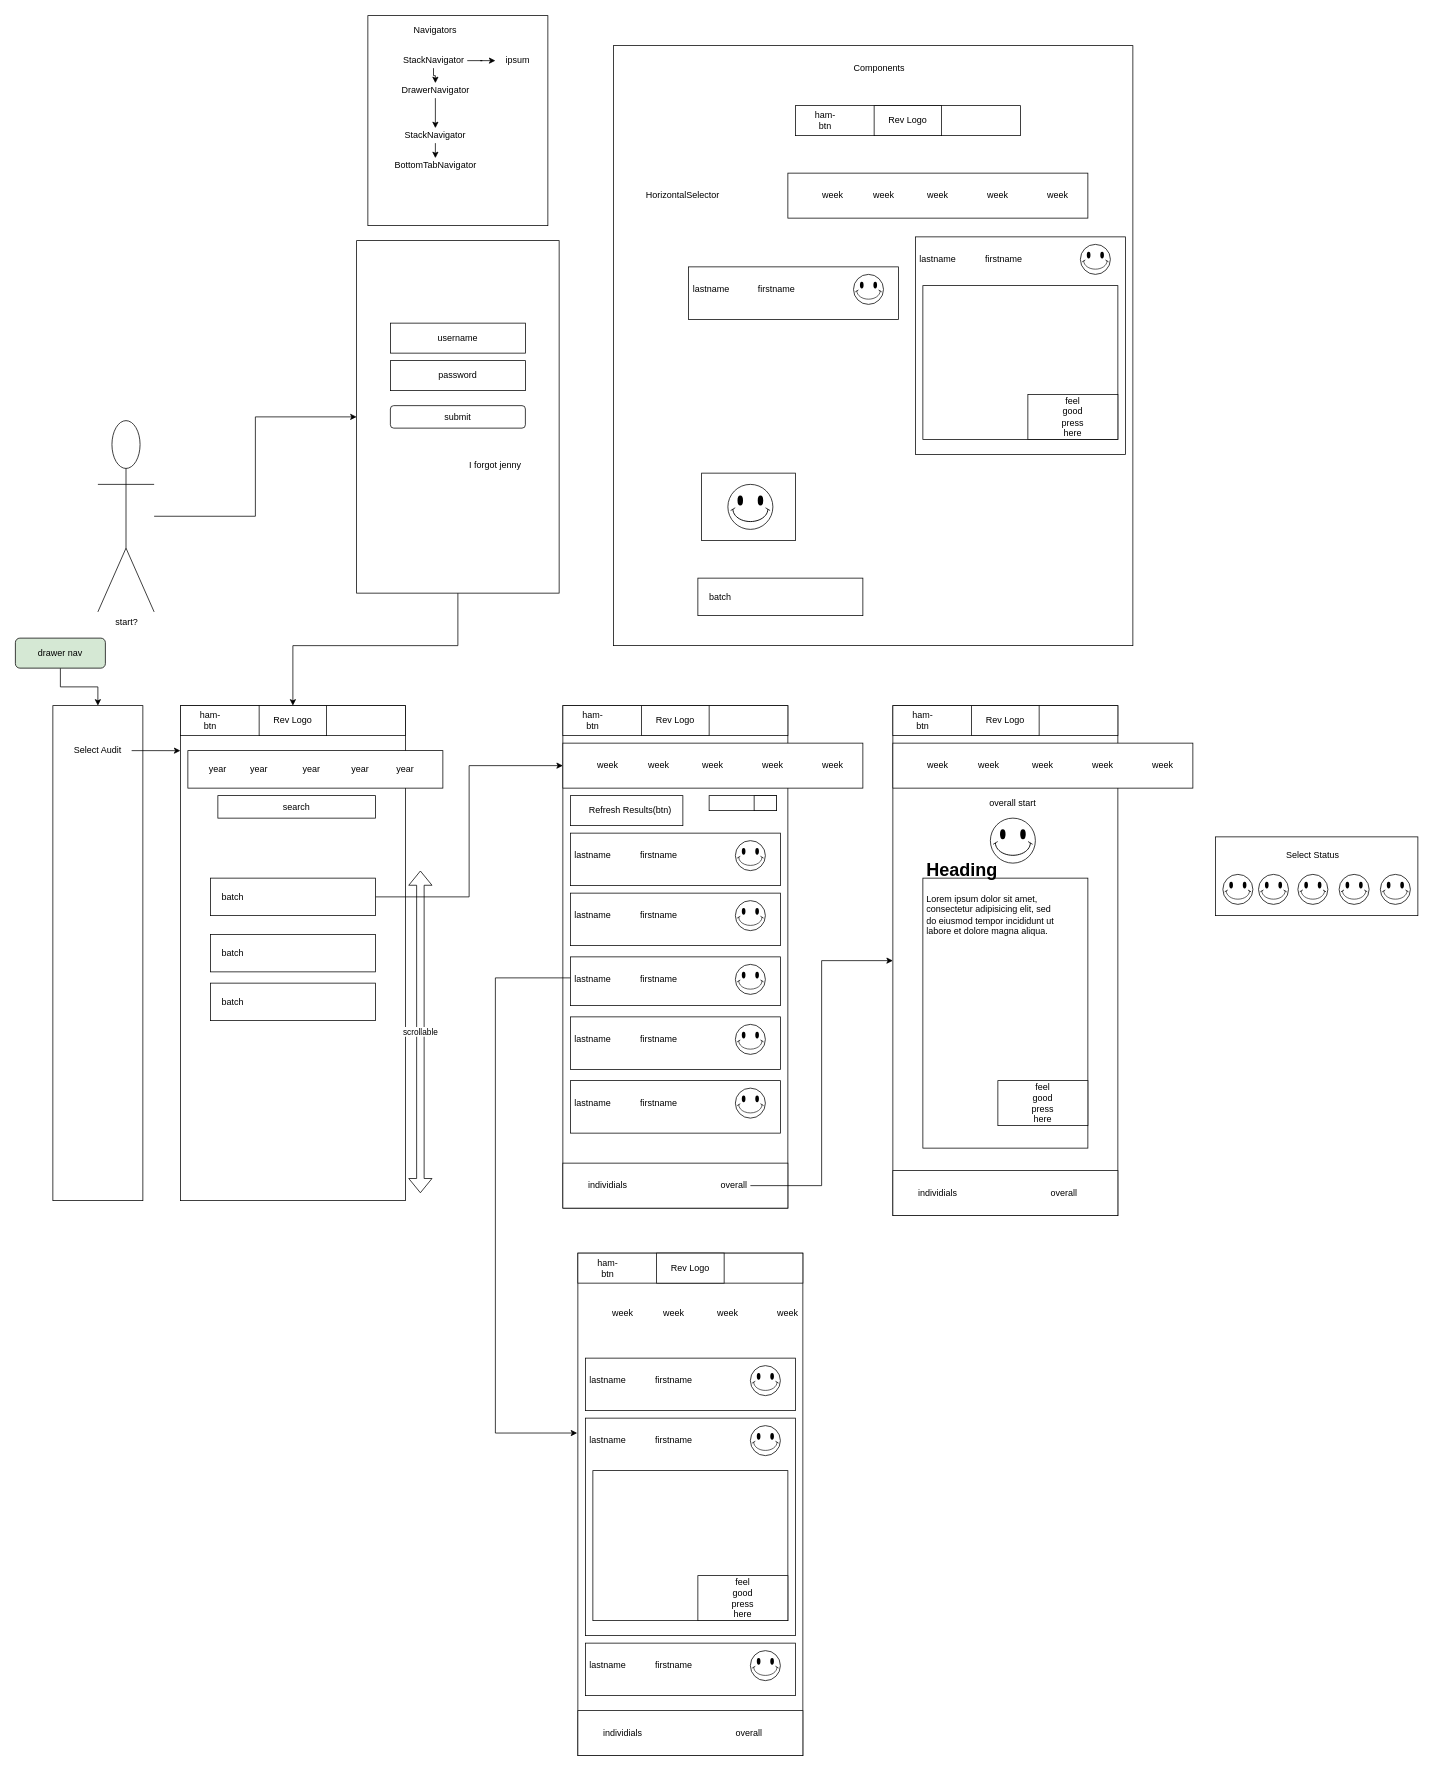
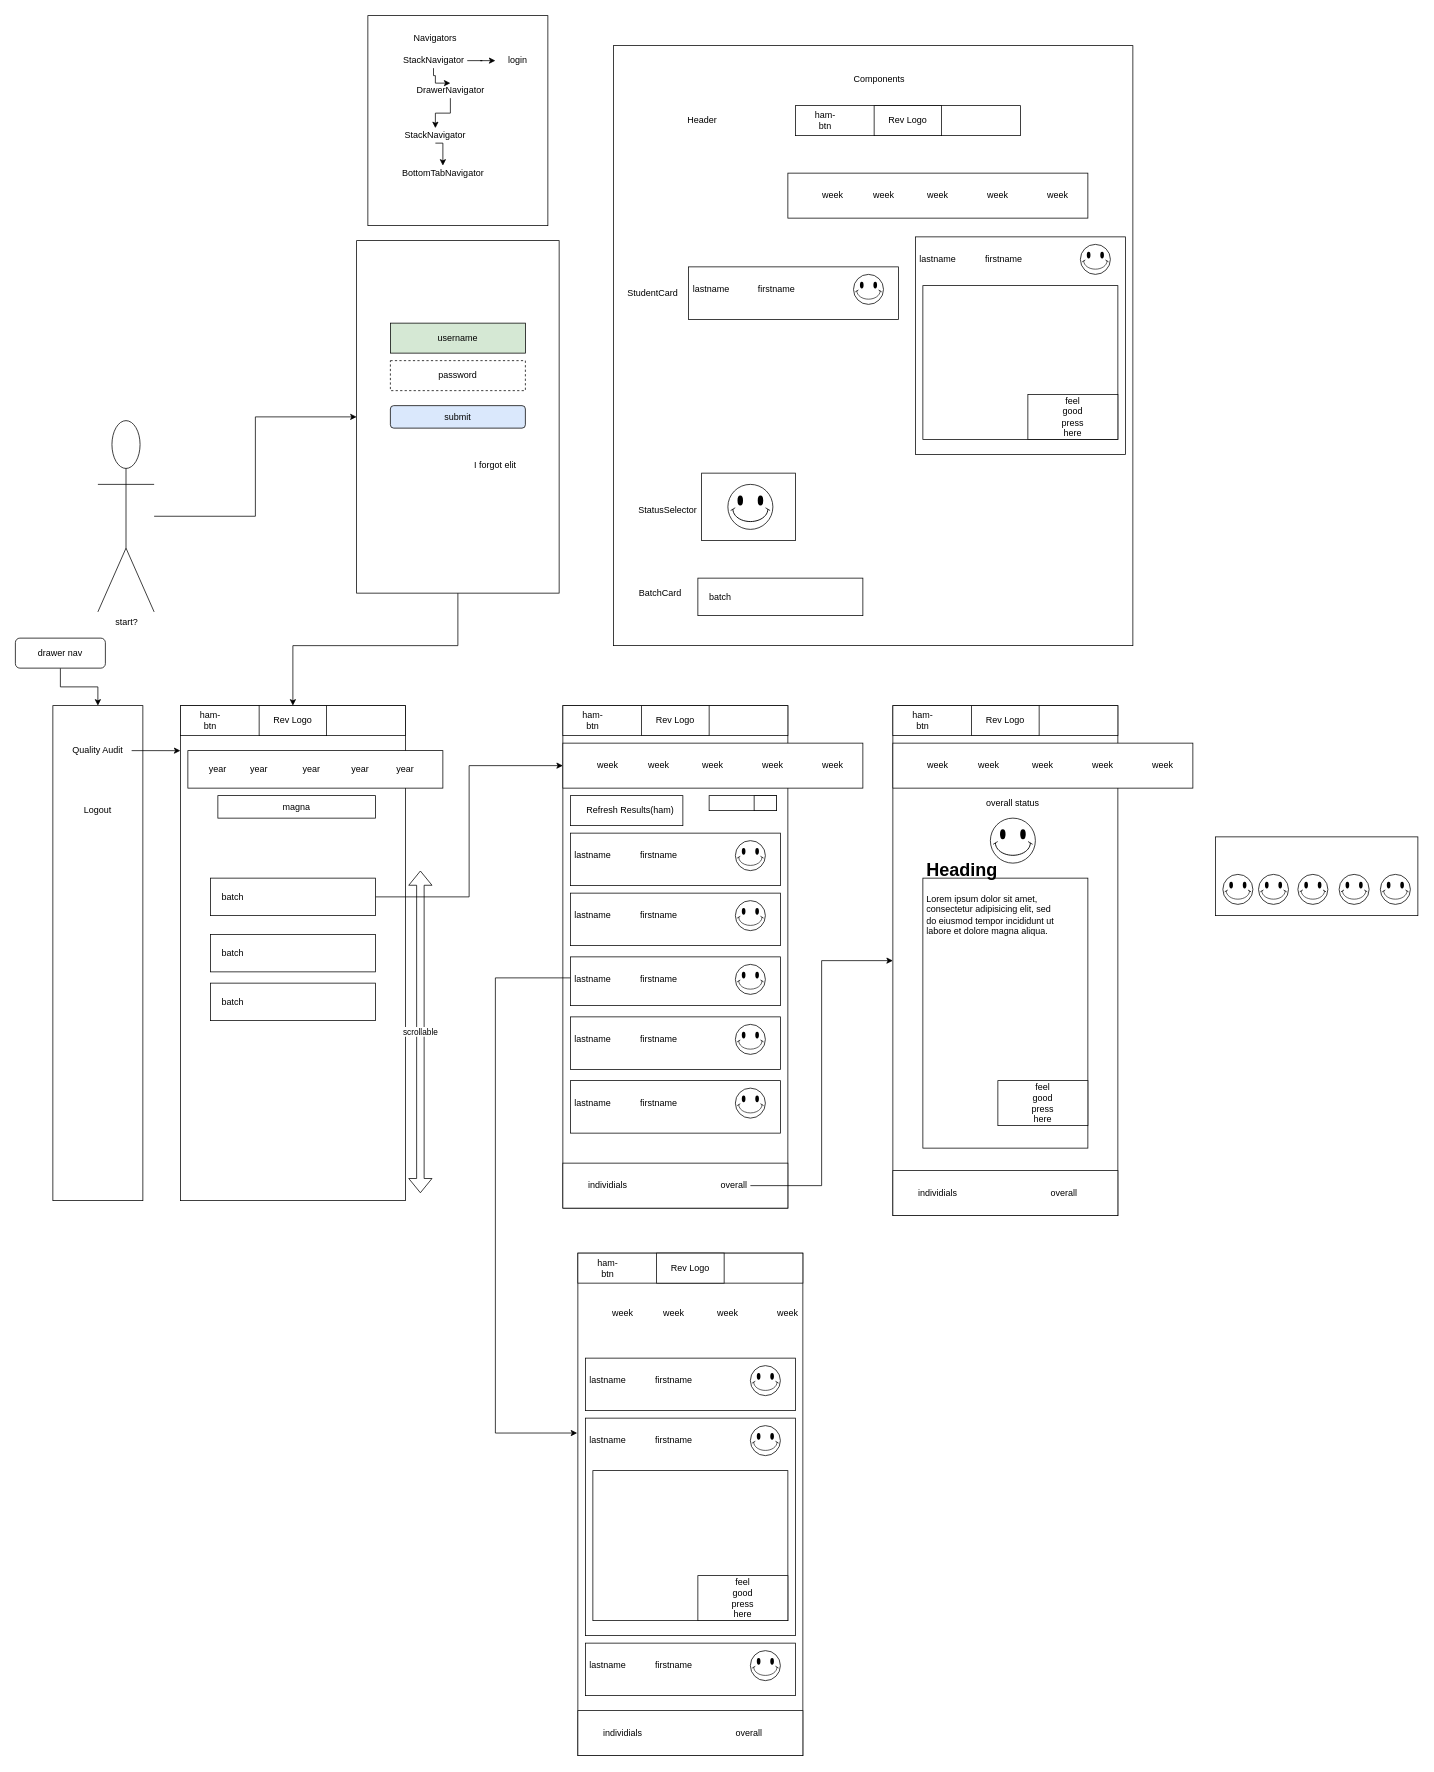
node "Navigators": moved (435, 30) -> (435, 38)
node "ipsum": label "ipsum" -> "login"
node "Components": moved (879, 68) -> (879, 79)
node "DrawerNavigator": moved (435, 90) -> (450, 90)
node "Header": added
node "BottomTabNavigator": moved (435, 165) -> (443, 173)
node "HorizontalSelector": removed
node "StudentCard": added
node "username": fillcolor #ffffff -> #d5e8d4
node "password": style solid -> dashed
node "submit": fillcolor #ffffff -> #dae8fc
node "I forgot jenny": label "I forgot jenny" -> "I forgot elit"
node "StatusSelector": added
node "BatchCard": added
node "drawer nav": fillcolor #d5e8d4 -> #ffffff
node "Select Audit": label "Select Audit" -> "Quality Audit"
node "overall start": label "overall start" -> "overall status"
node "search": label "search" -> "magna"
node "Logout": added
node "Refresh Results(btn)": label "Refresh Results(btn)" -> "Refresh Results(ham)"
node "Select Status": removed
